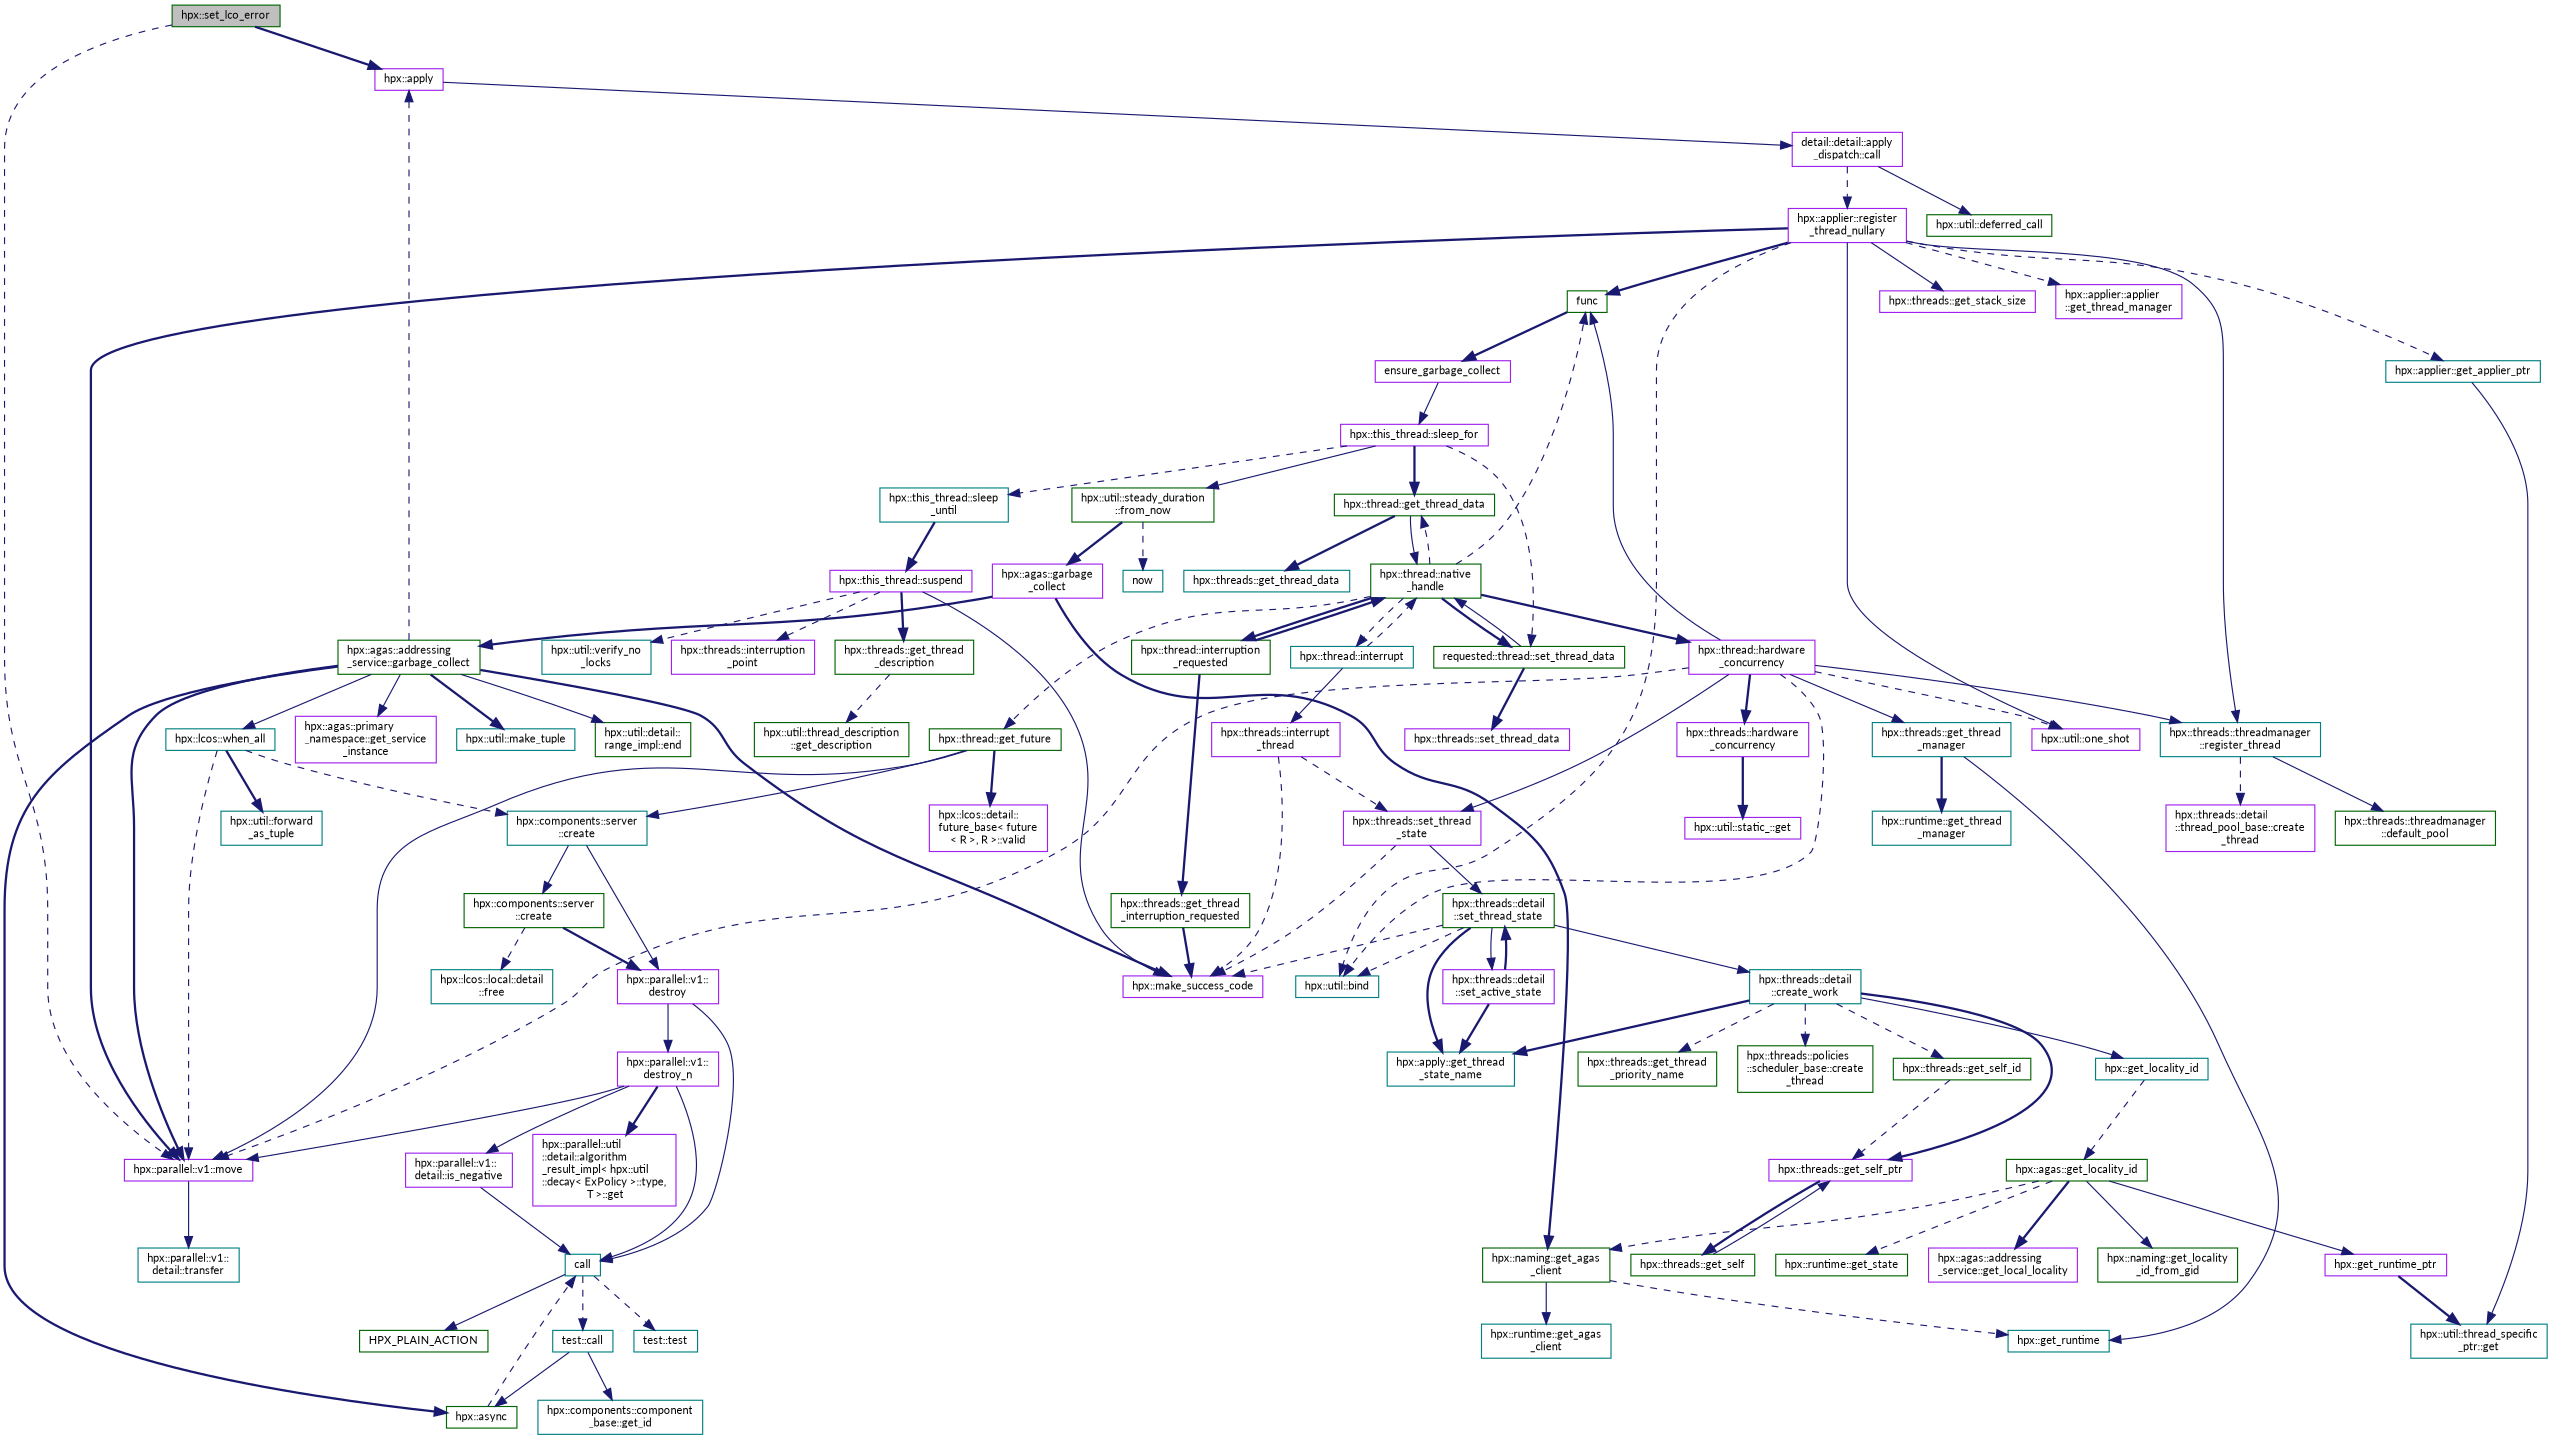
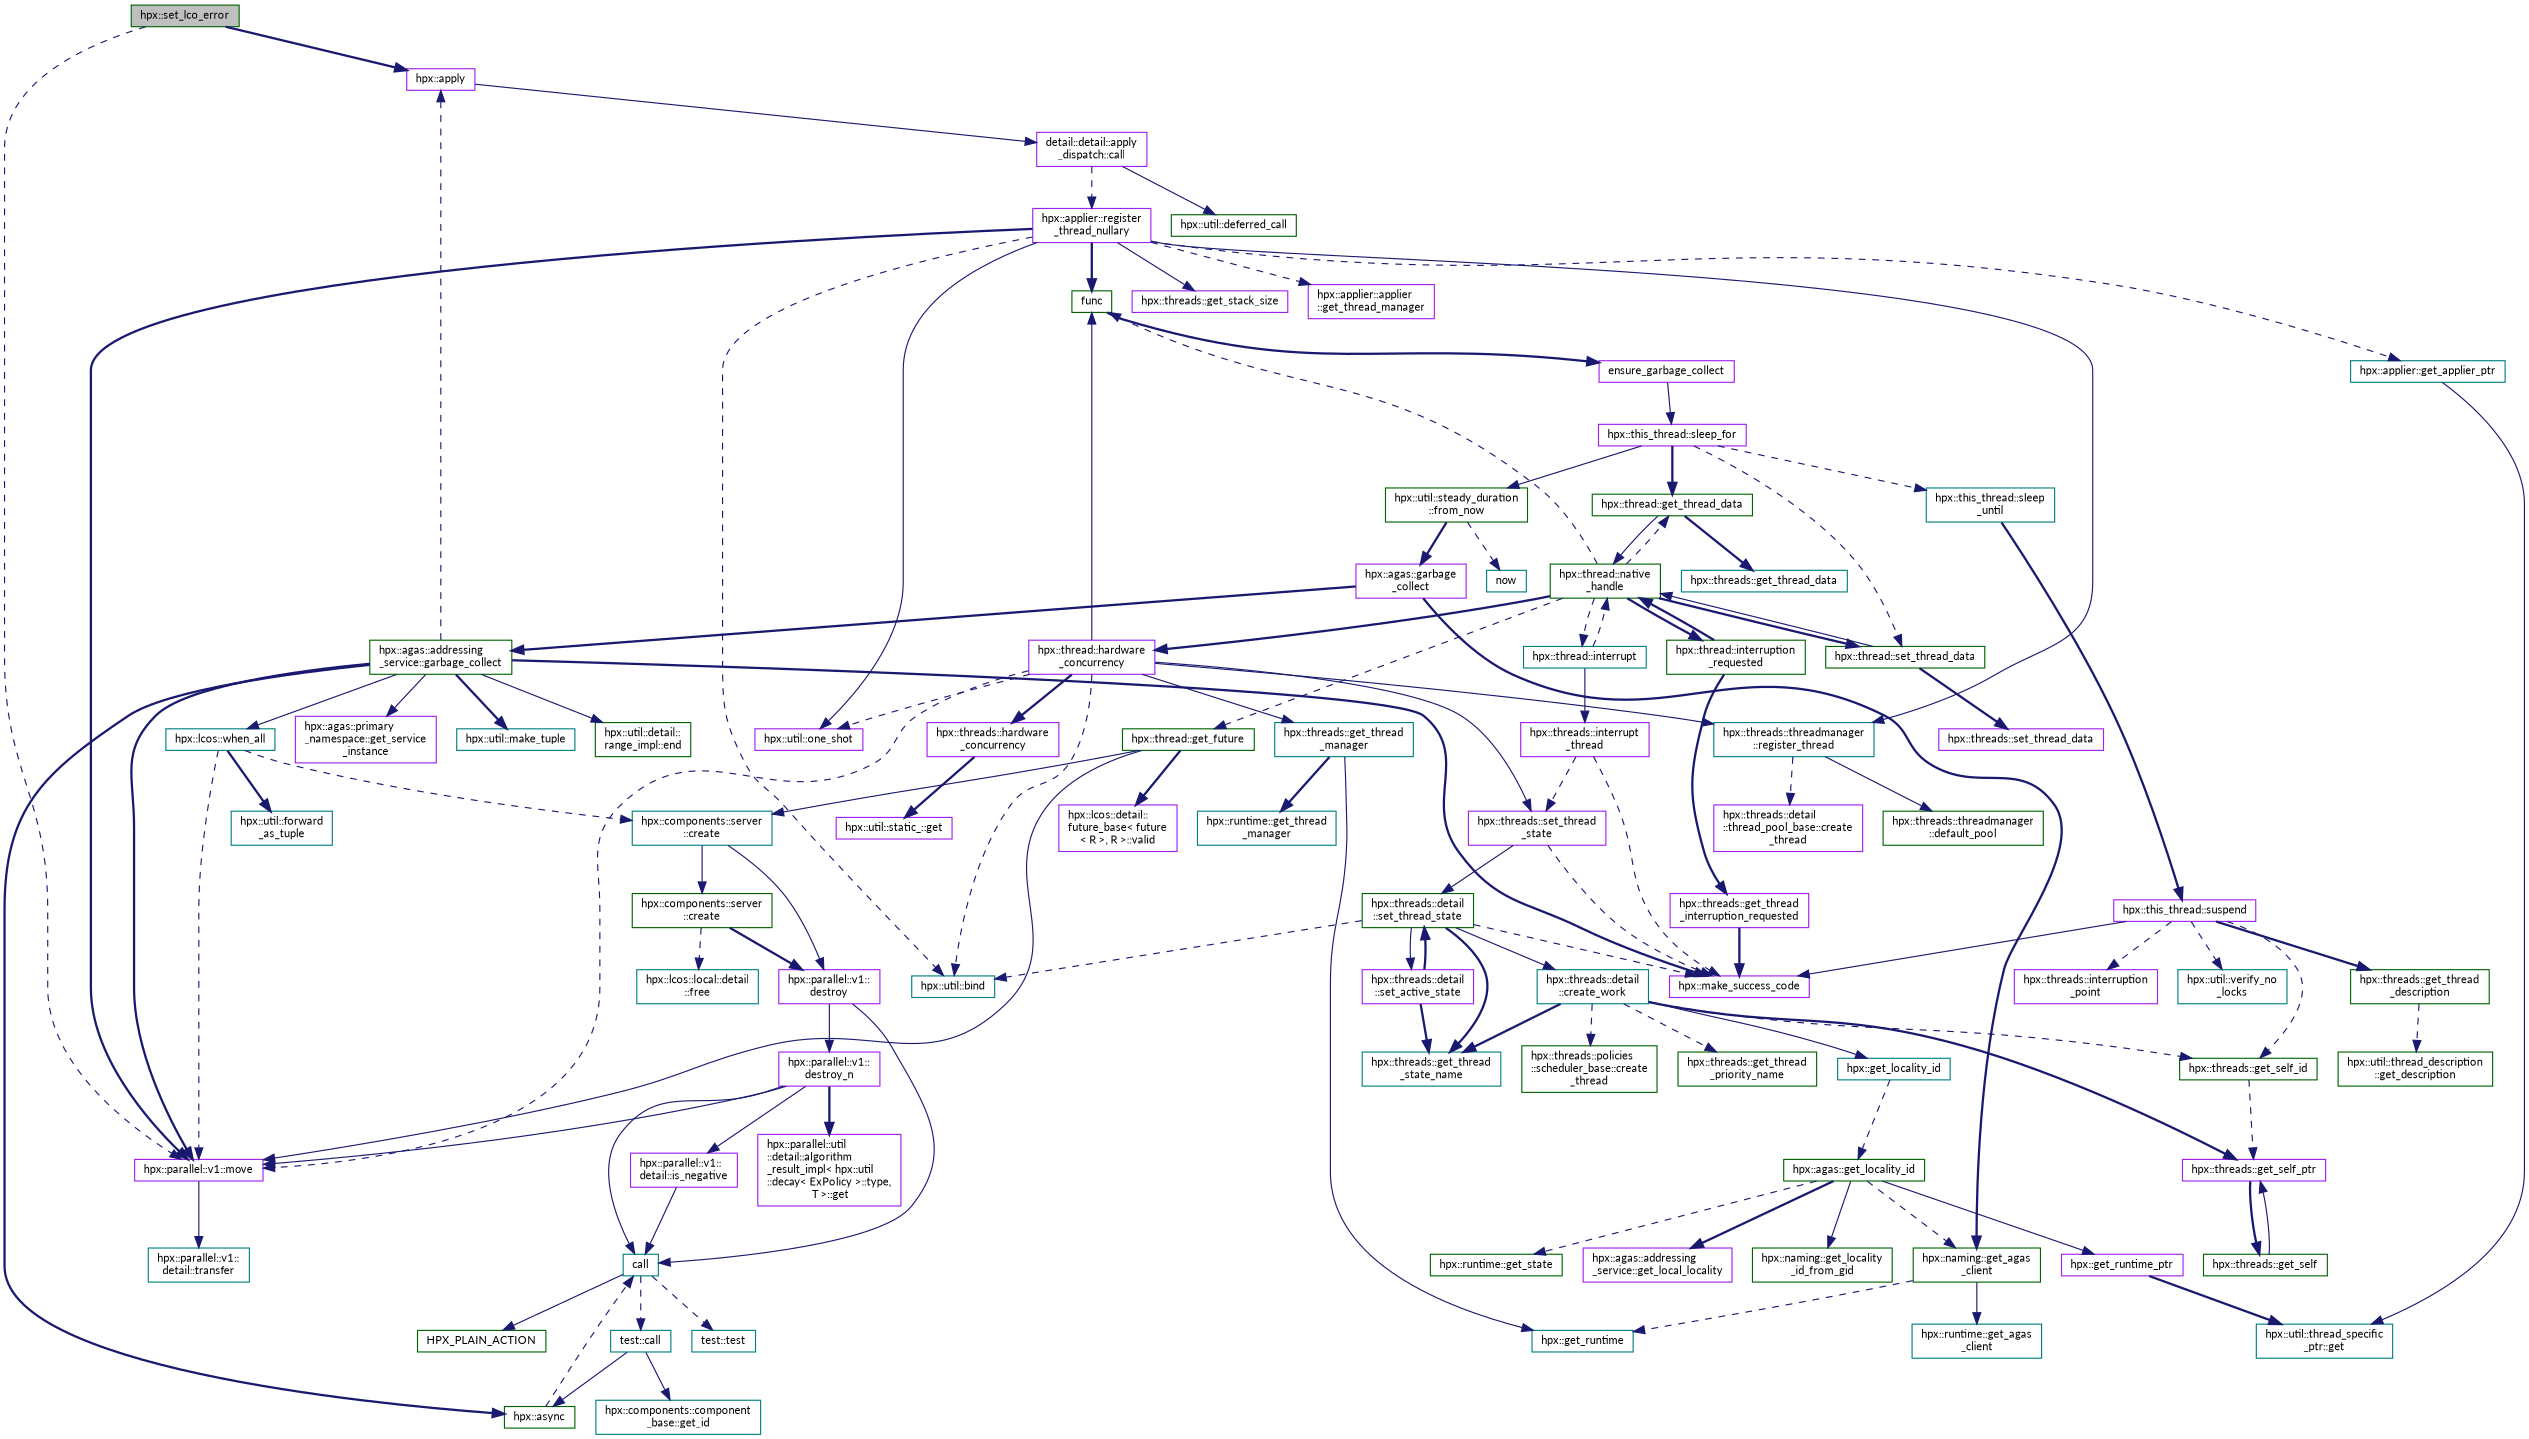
node "requested::thread::set_thread_data": label "requested::thread::set_thread_data" -> "hpx::thread::set_thread_data"
node "hpx::threads::get_thread _interruption_requested": color darkgreen -> purple
edge "hpx::this_thread::suspend" -> "hpx::threads::get_self_id": added
node "hpx::apply::get_thread _state_name": label "hpx::apply::get_thread _state_name" -> "hpx::threads::get_thread _state_name"
